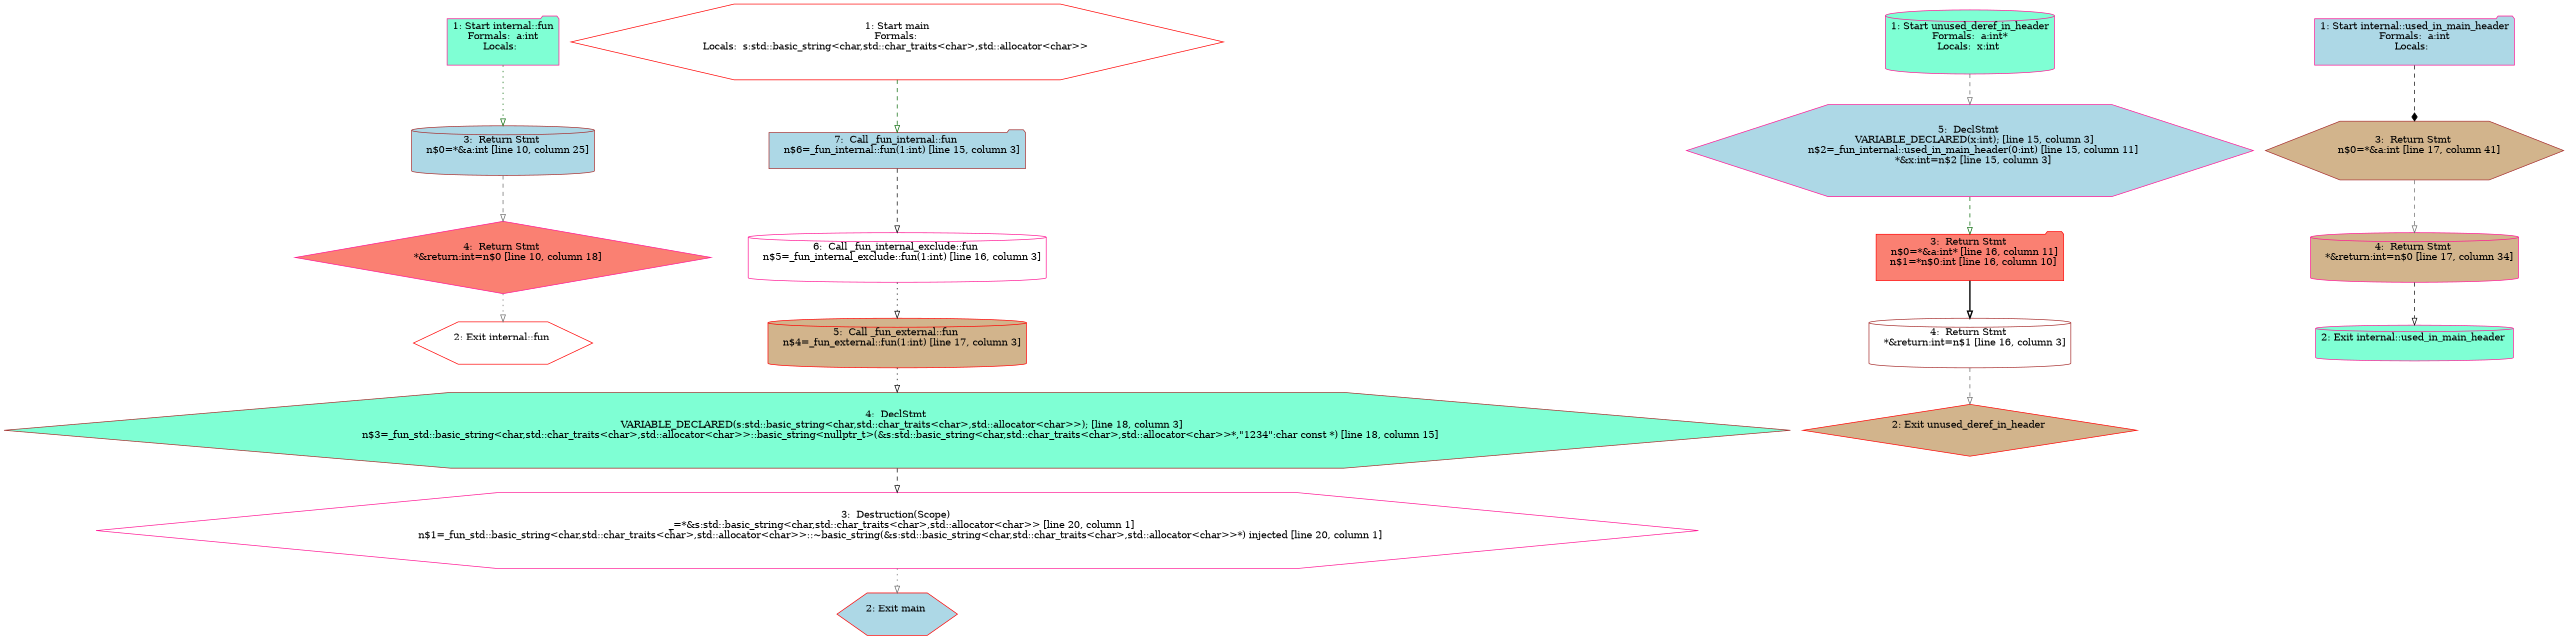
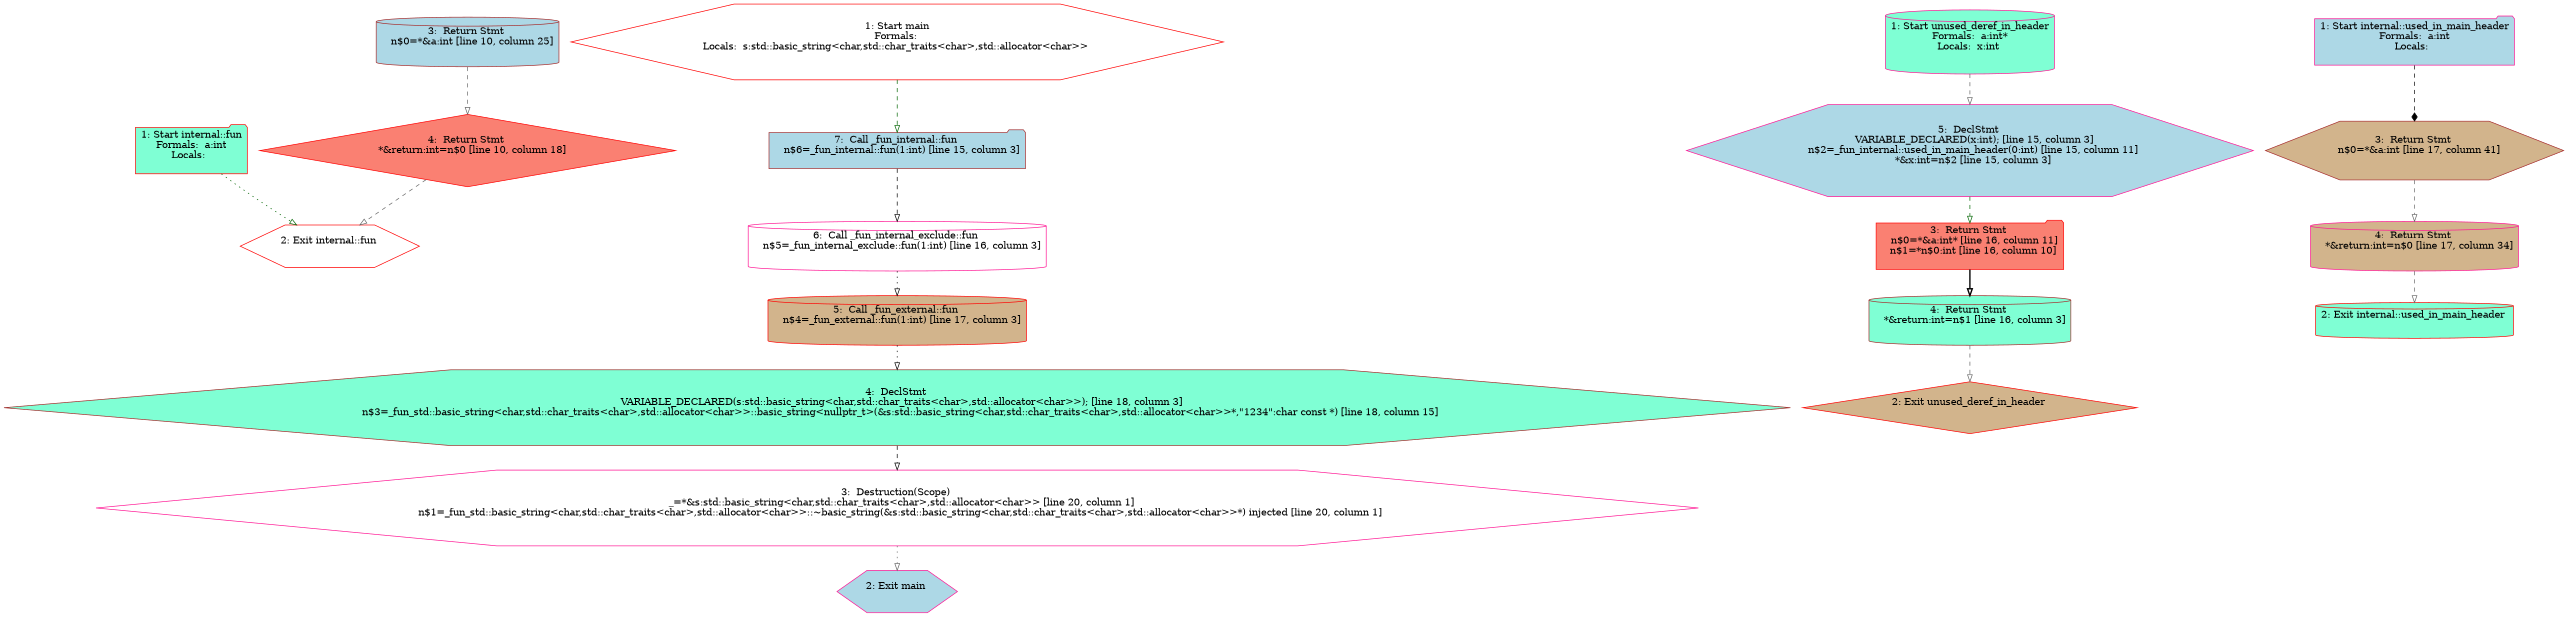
node "1: Start internal::fun Formals:  a:int Locals:": color deeppink -> red
edge "1: Start internal::fun Formals:  a:int Locals:" -> "3:  Return Stmt n$0=*&a:int [line 10, column 25]": now "1: Start internal::fun Formals:  a:int Locals:" -> "2: Exit internal::fun"
node "4:  Return Stmt *&return:int=n$0 [line 10, column 18]": color deeppink -> red
edge "4:  Return Stmt *&return:int=n$0 [line 17, column 34]" -> "2: Exit internal::used_in_main_header": color black -> gray40
edge "4:  Return Stmt *&return:int=n$0 [line 10, column 18]" -> "2: Exit internal::fun": style dotted -> dashed
node "4:  Return Stmt *&return:int=n$1 [line 16, column 3]": fillcolor white -> aquamarine
node "2: Exit internal::used_in_main_header": color deeppink -> red
node "2: Exit main": color red -> deeppink
